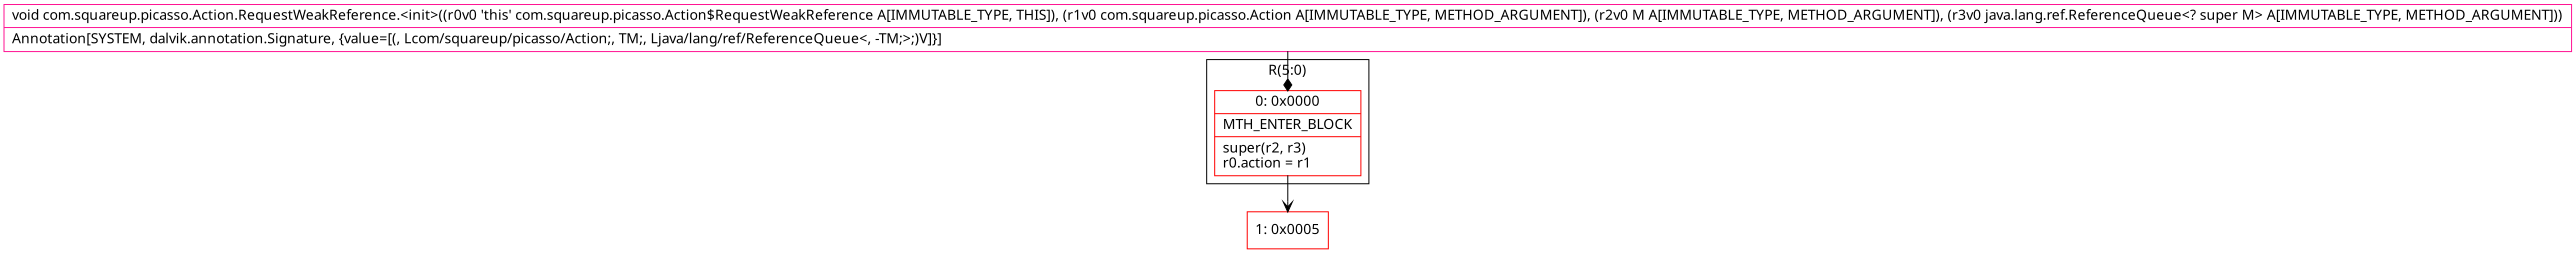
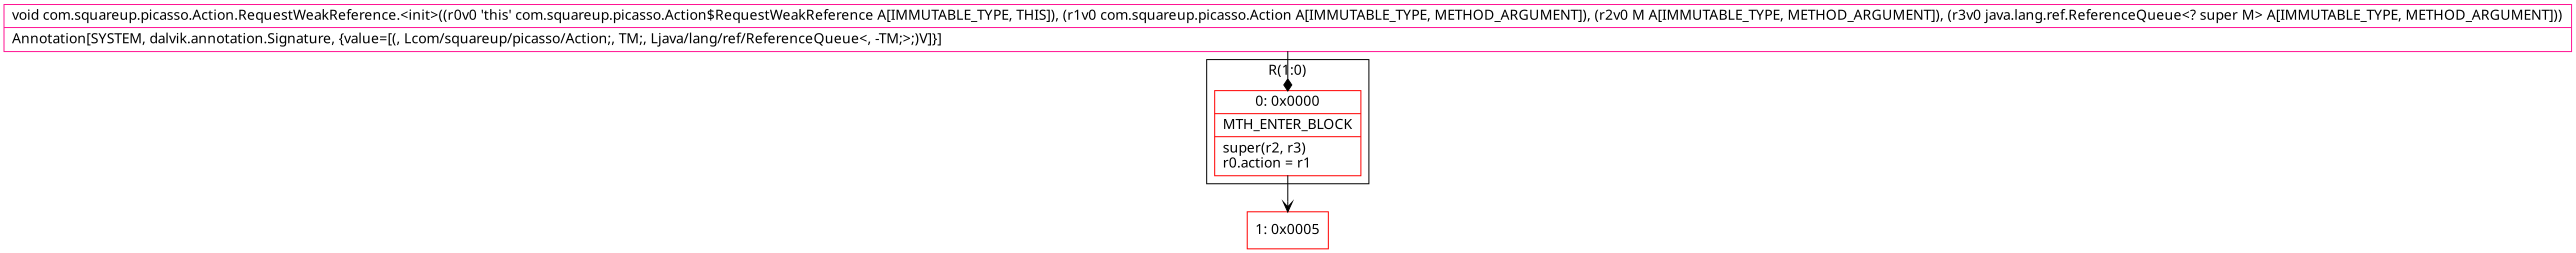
cluster "R(5:0)": label "R(5:0)" -> "R(1:0)"
